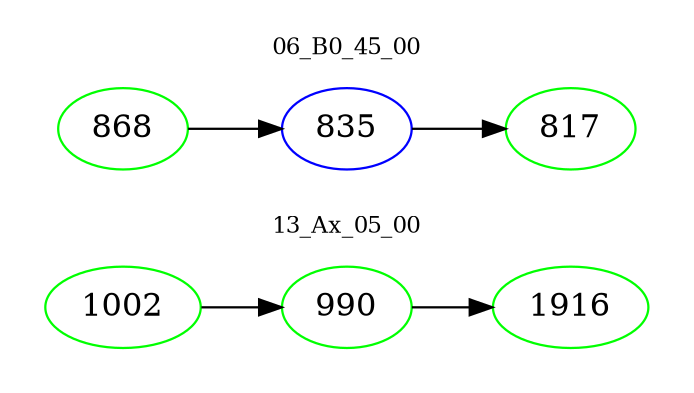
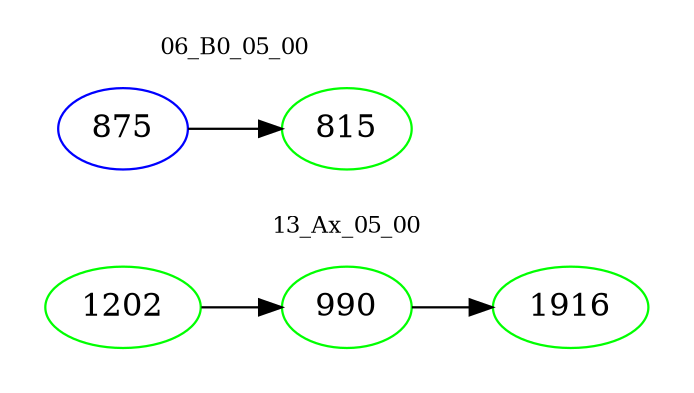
cluster "06_B0_45_00": label "06_B0_45_00" -> "06_B0_05_00"
node "868": removed
node "835": label "835" -> "875"
node "817": label "817" -> "815"
node "1002": label "1002" -> "1202"
